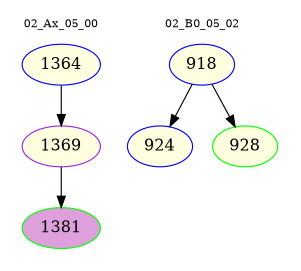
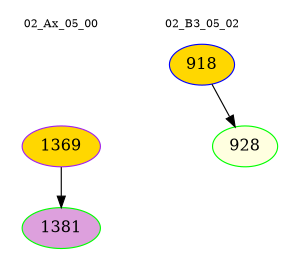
cluster "02_B0_05_02": label "02_B0_05_02" -> "02_B3_05_02"
node "1364": removed
node "918": fillcolor lightyellow -> gold
node "1369": fillcolor lightyellow -> gold
node "924": removed
